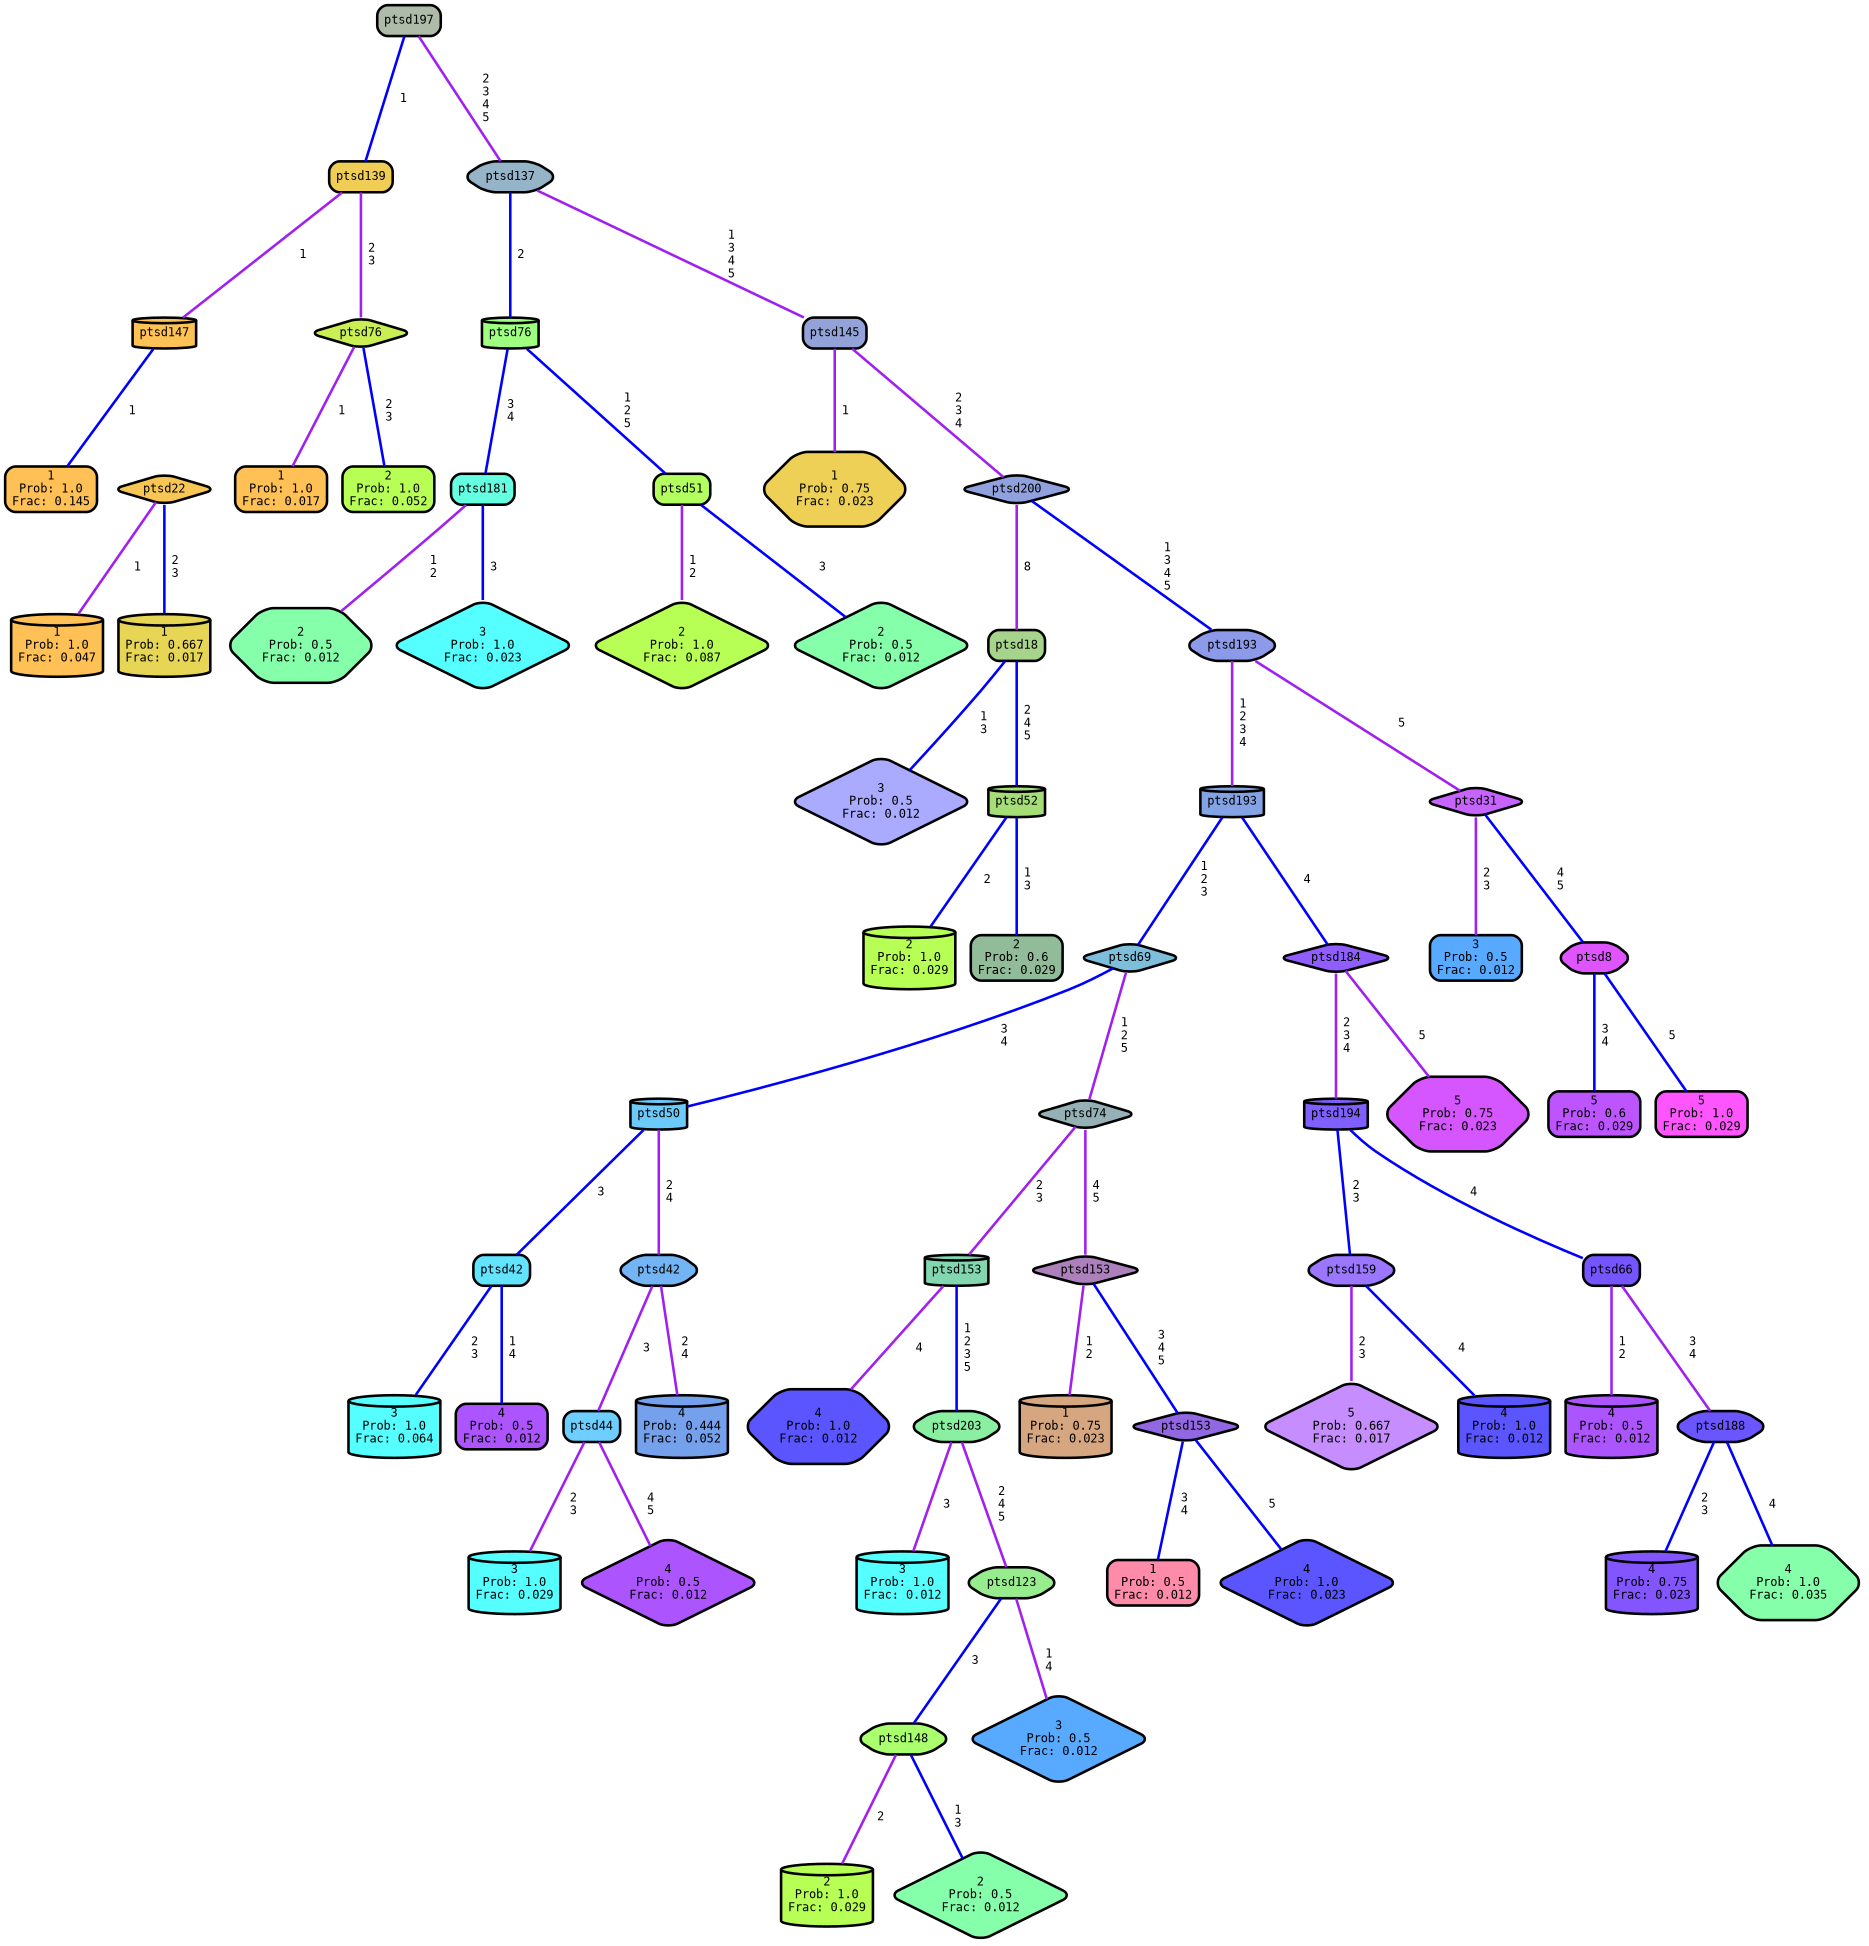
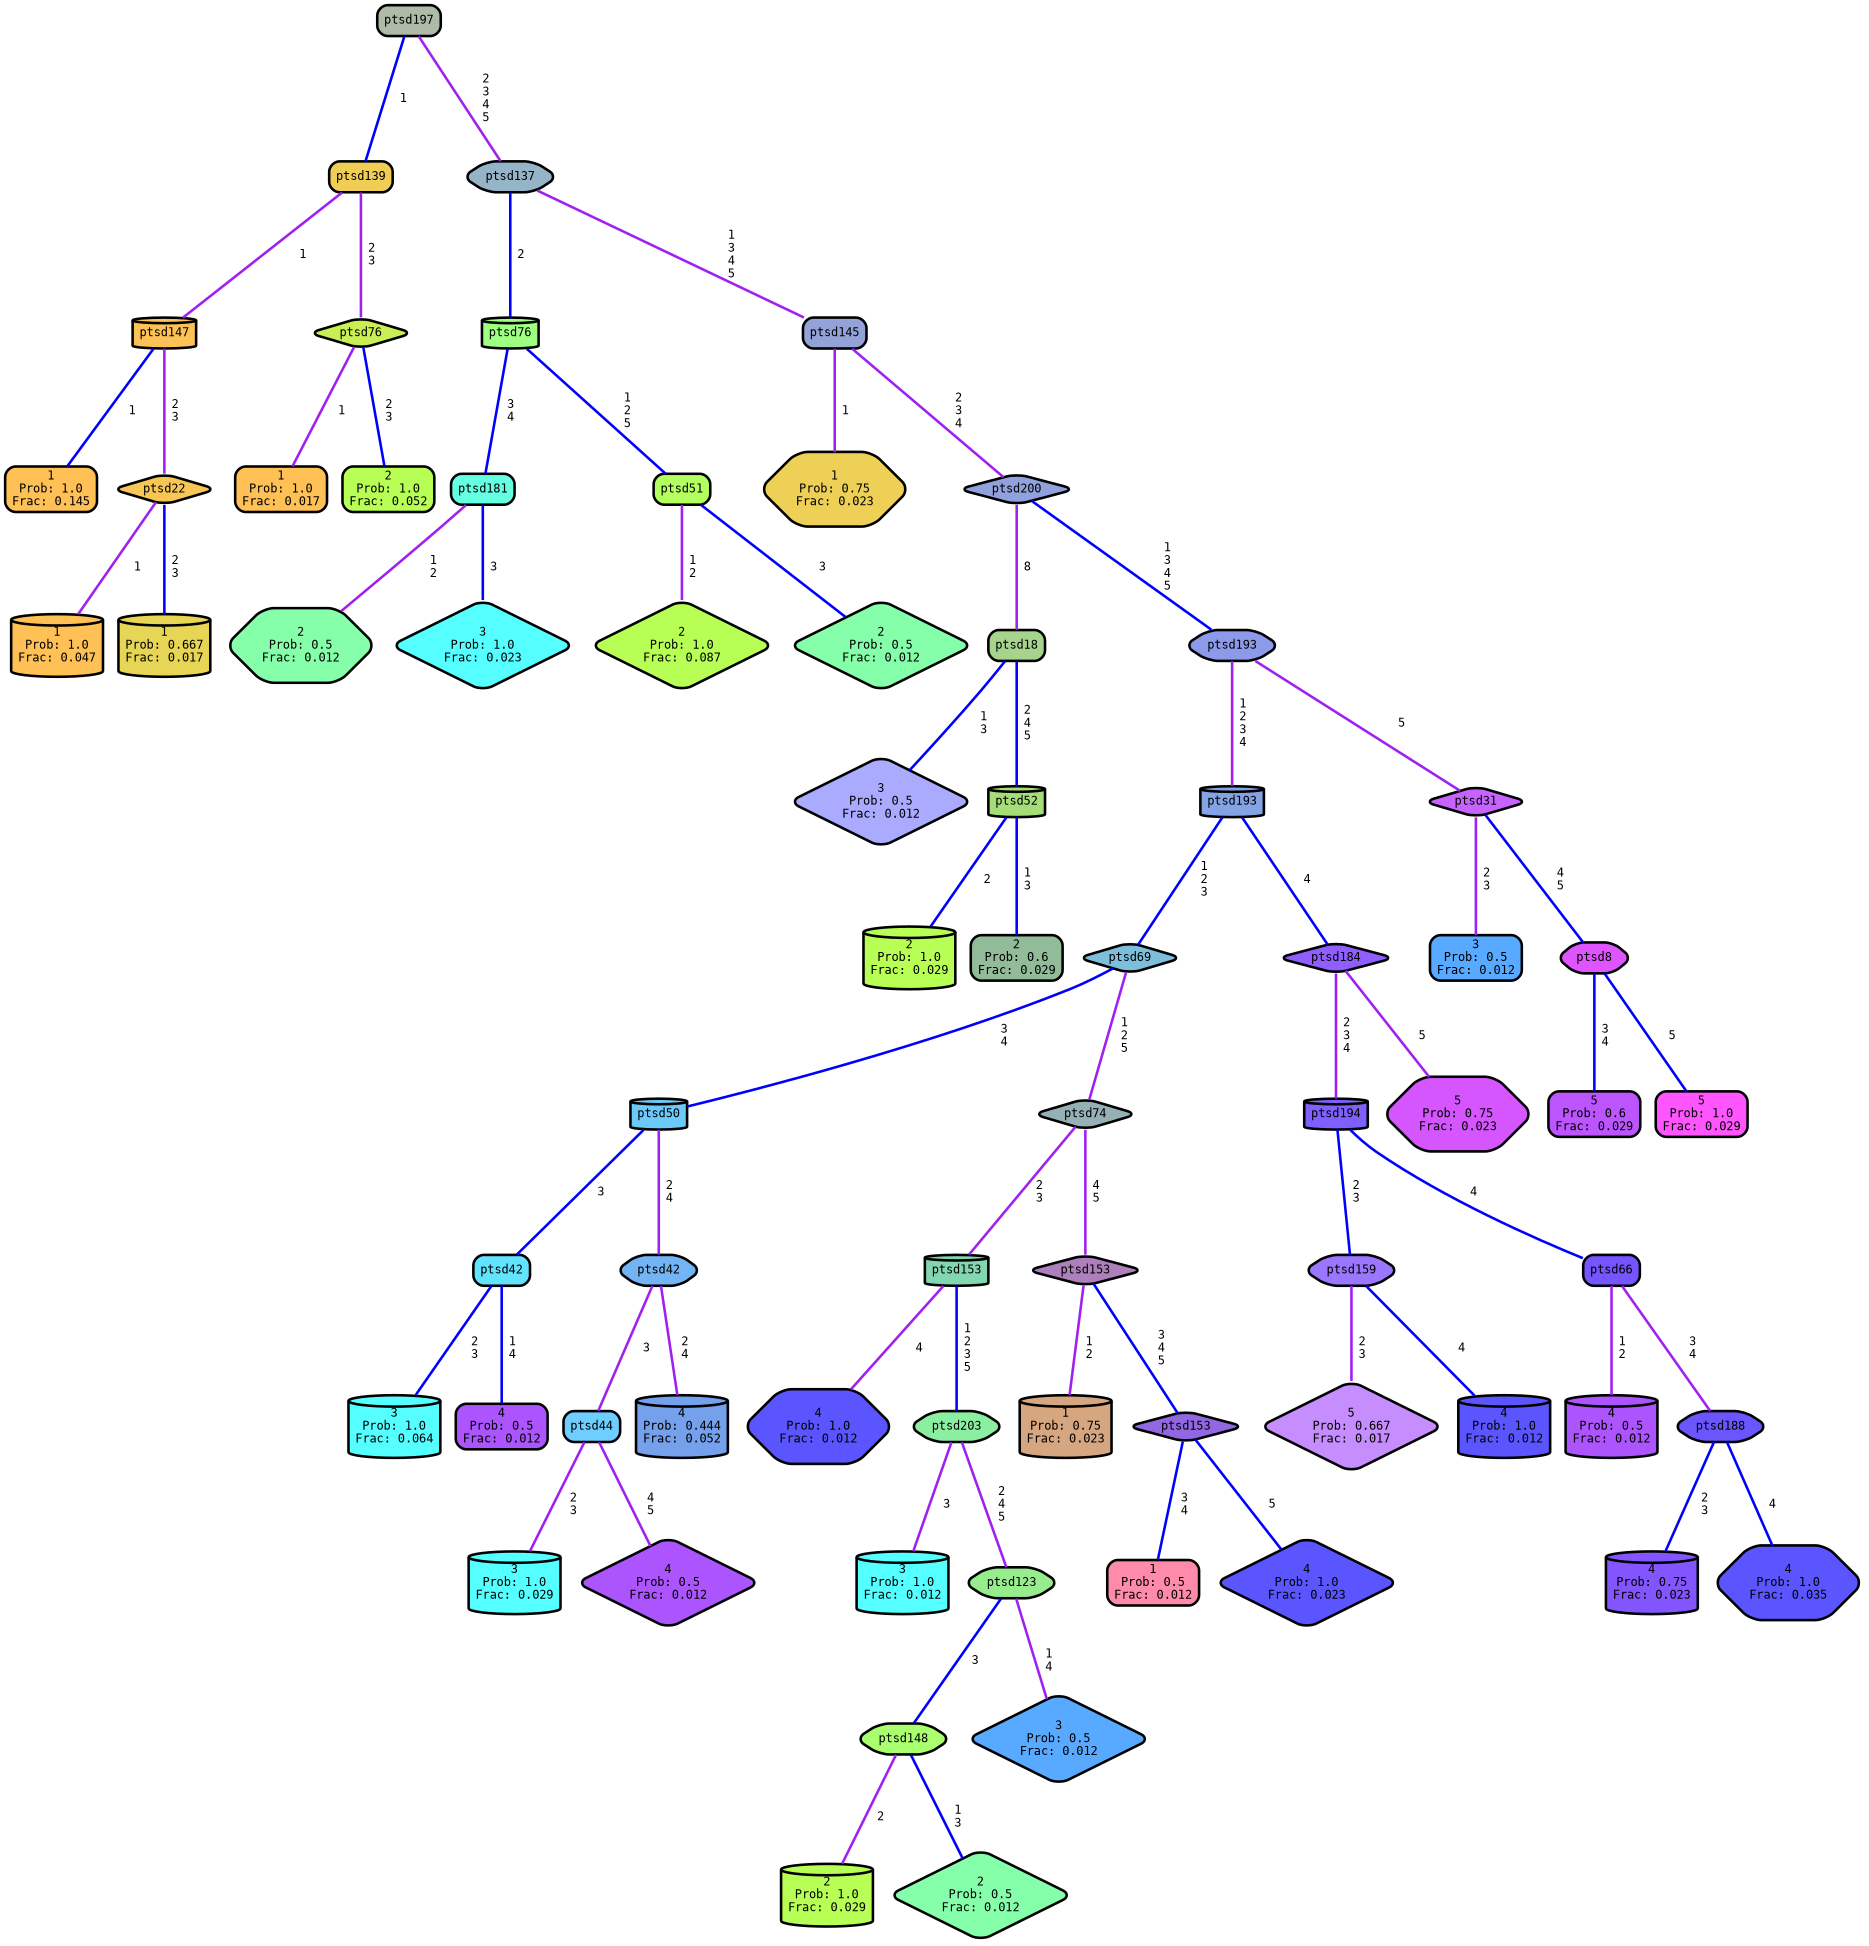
edge "ptsd147" -- "ptsd22": added, label "2 3"
node "4 Prob: 1.0 Frac: 0.035": fillcolor #86ffaa -> #5a55ff
